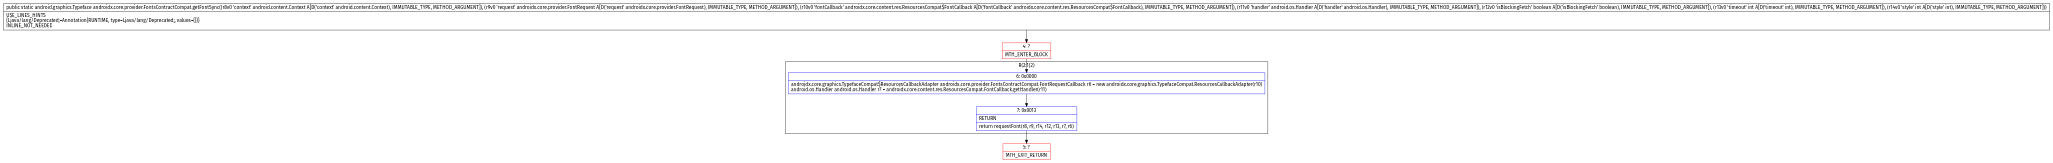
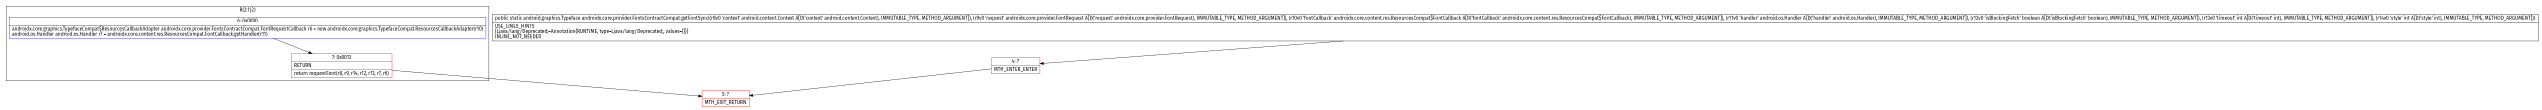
node "4: ?": text "MTH_ENTER_BLOCK" -> "MTH_ENTER_ENTER"
edge "4: ?" -> "6: 0x0000": now "4: ?" -> "5: ?"
node "7: 0x0013": color blue -> red
